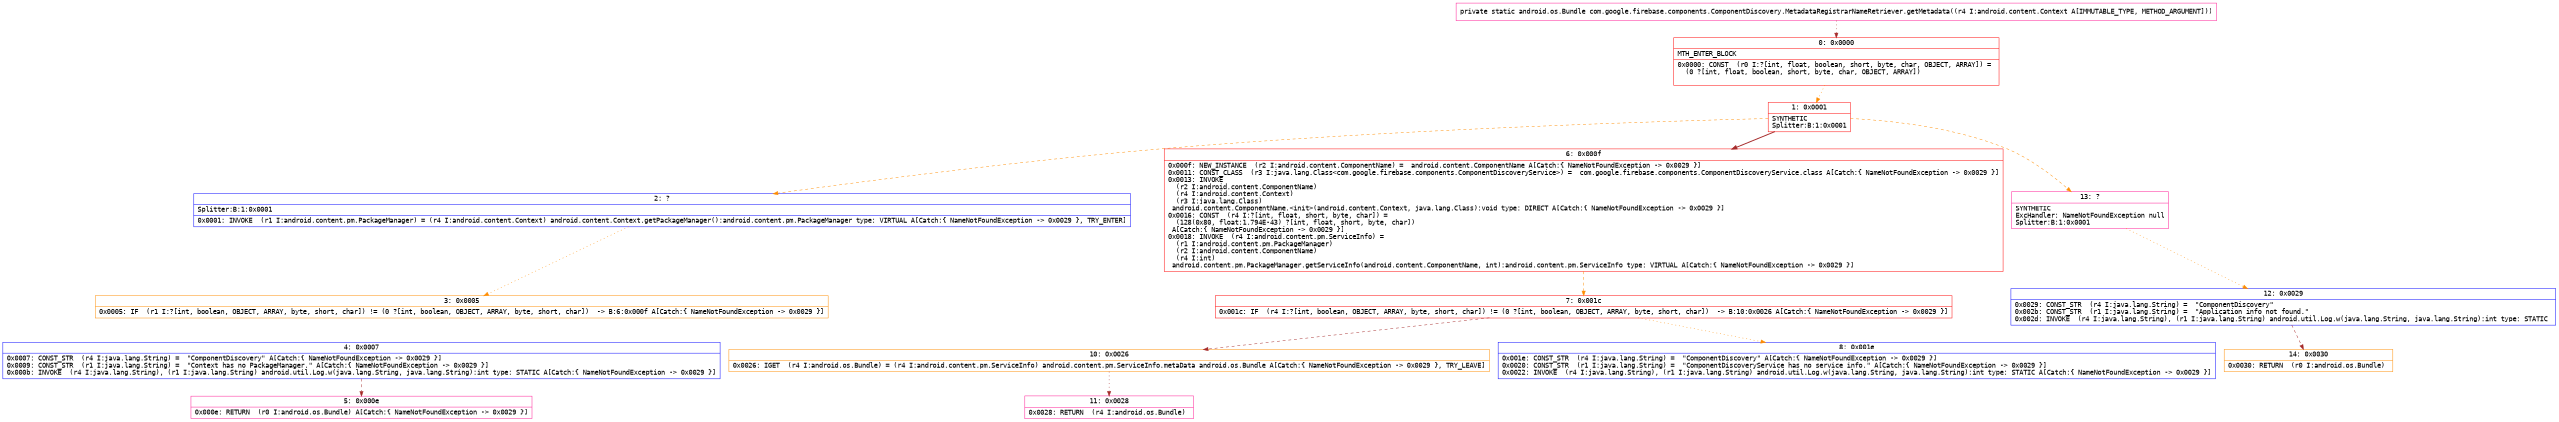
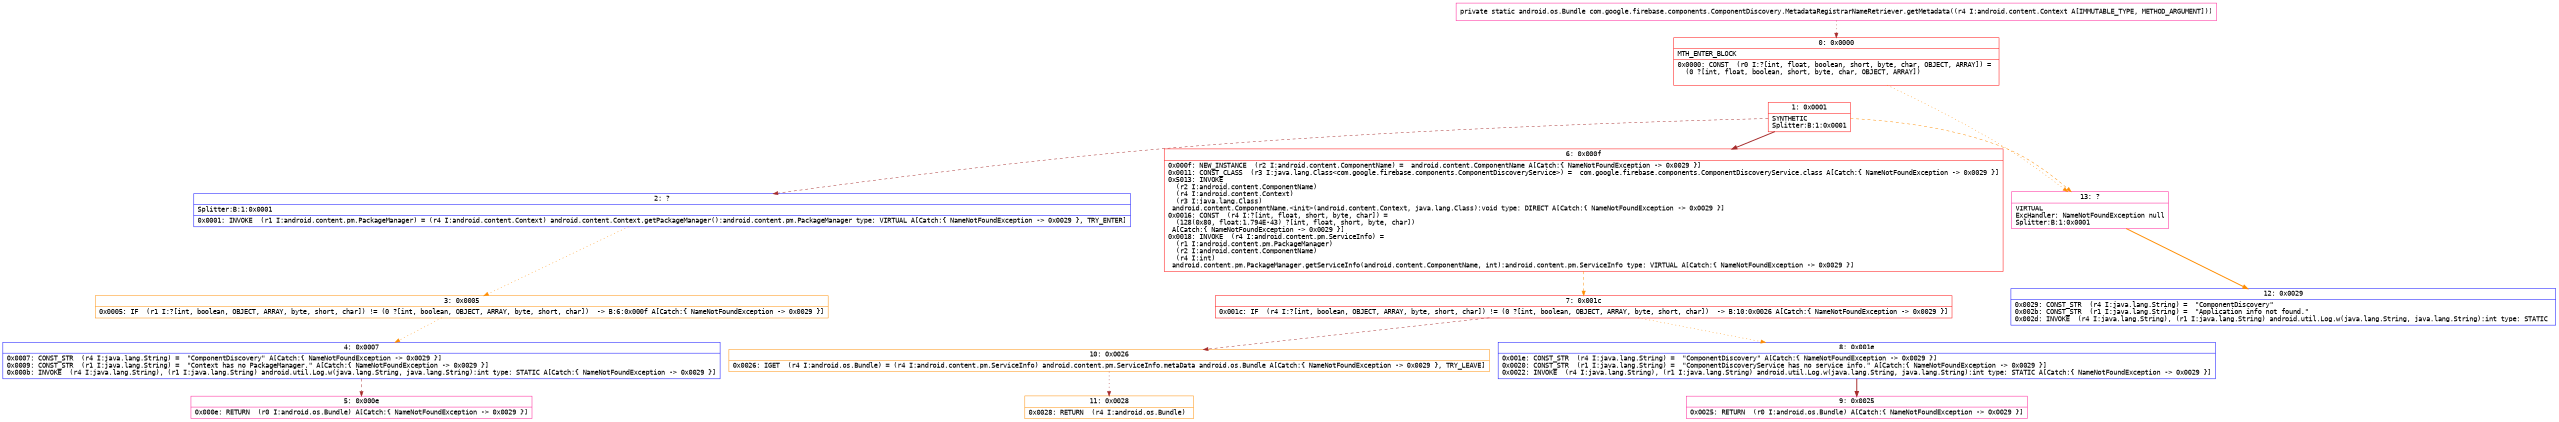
edge "0: 0x0000" -> "1: 0x0001": now "0: 0x0000" -> "13: ?"
edge "1: 0x0001" -> "2: ?": color darkorange -> brown
node "6: 0x000f": text "0x0013: INVOKE" -> "0x5013: INVOKE"
node "13: ?": text "SYNTHETIC" -> "VIRTUAL"
edge "13: ?" -> "12: 0x0029": style dotted -> bold
edge "3: 0x0005" -> "4: 0x0007": added
node "14: 0x0030": removed
node "11: 0x0028": color deeppink -> darkorange
node "9: 0x0025": added
